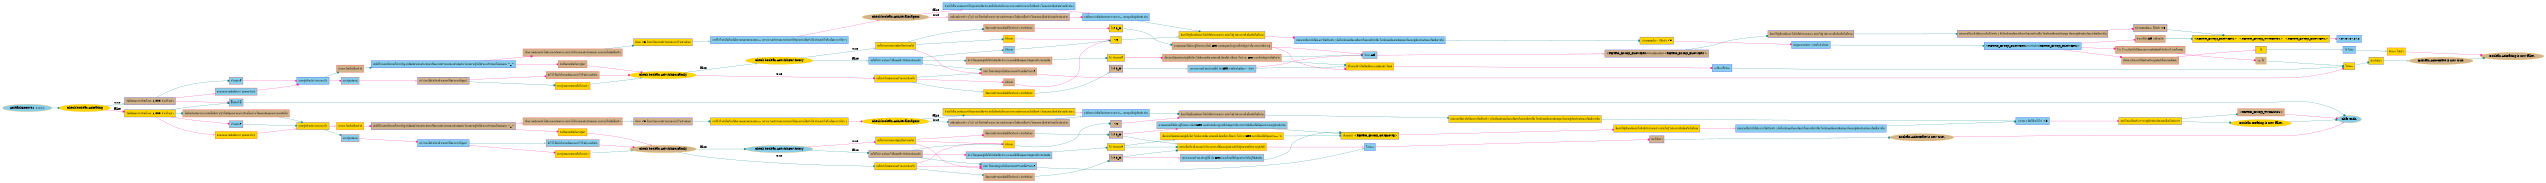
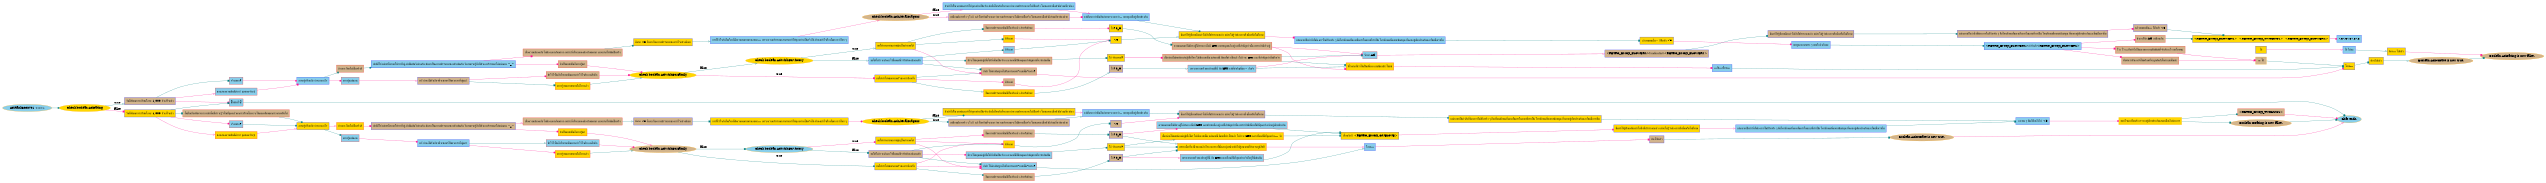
edge "โอ้" -> "โอ้ ไม่นะ": color teal -> deeppink
node "ต้อง... ไปแล้ว": color red -> blue
edge "คือคิดว่าตัวเองยังไม่พร้อมที่จะผูกมัดกับใครแบบนั้นน่ะ" -> "โอ้": now "คือคิดว่าตัวเองยังไม่พร้อมที่จะผูกมัดกับใครแบบนั้นน่ะ" -> "... โอ้"
node "ขอบใจนะเพื่อนรัก เราจะอยู่เคียงข้างกันเสมอเมื่อเอ็งต้องการ": color blue -> orange
node "Boolean IsDating is now false.": fillcolor gold -> tan
